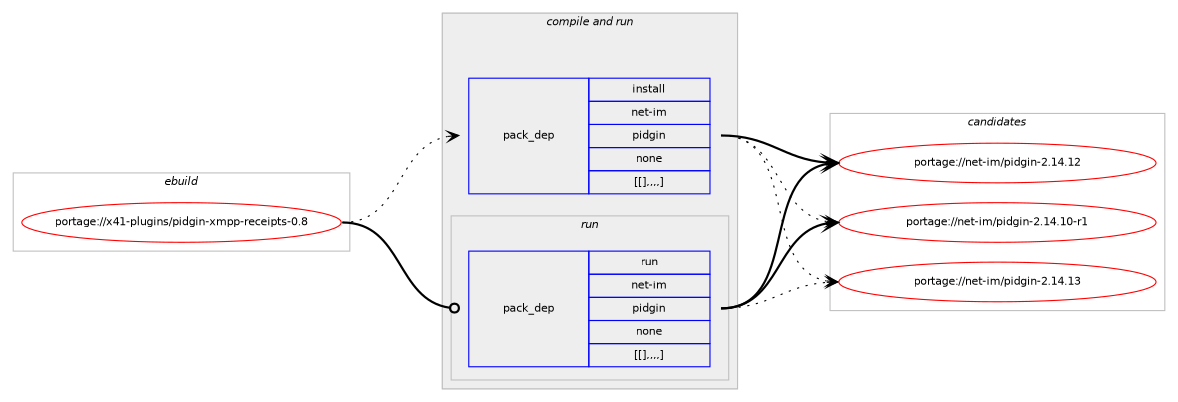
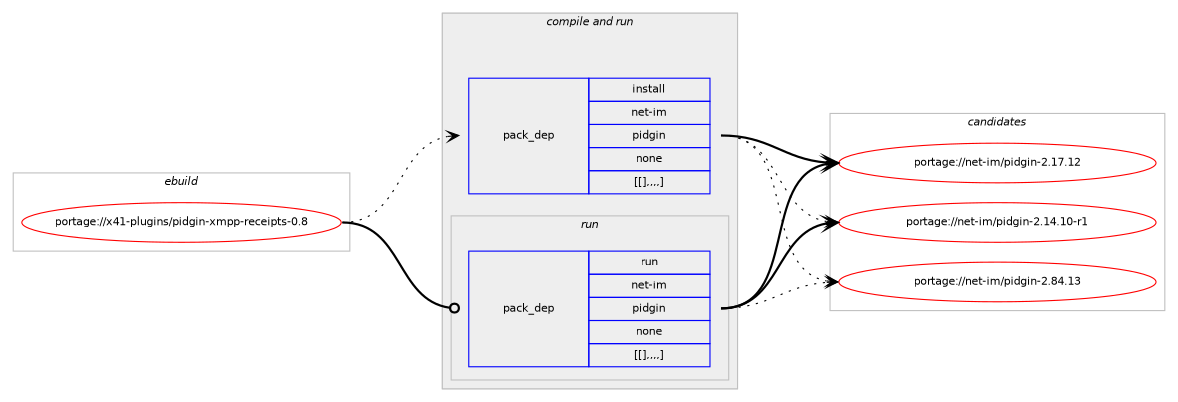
node "portage://net-im/pidgin-2.14.12": label "portage://net-im/pidgin-2.14.12" -> "portage://net-im/pidgin-2.17.12"
node "portage://net-im/pidgin-2.14.13": label "portage://net-im/pidgin-2.14.13" -> "portage://net-im/pidgin-2.84.13"
